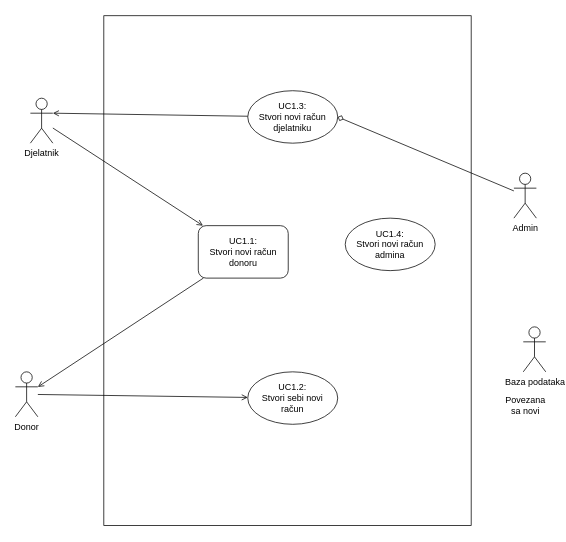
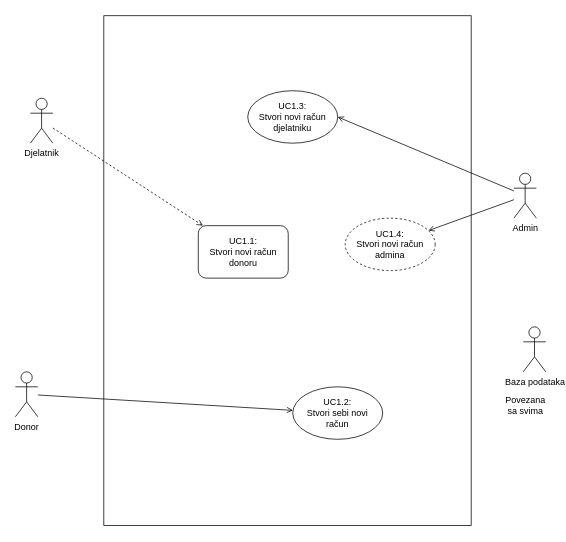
edge "UC1.3: Stvori novi račun djelatniku" -> "Djelatnik": removed
edge "Admin" -> "UC1.3: Stvori novi račun djelatniku": arrowhead diamond -> open
edge "Djelatnik" -> "UC1.1: Stvori novi račun donoru": style solid -> dashed
edge "Admin" -> "UC1.4: Stvori novi račun admina": added
node "UC1.4: Stvori novi račun admina": style solid -> dashed
edge "UC1.1: Stvori novi račun donoru" -> "Donor": removed
node "UC1.2: Stvori sebi novi račun": moved (293, 398) -> (338, 413)
node "Povezana sa novi": label "Povezana sa novi" -> "Povezana sa svima"
